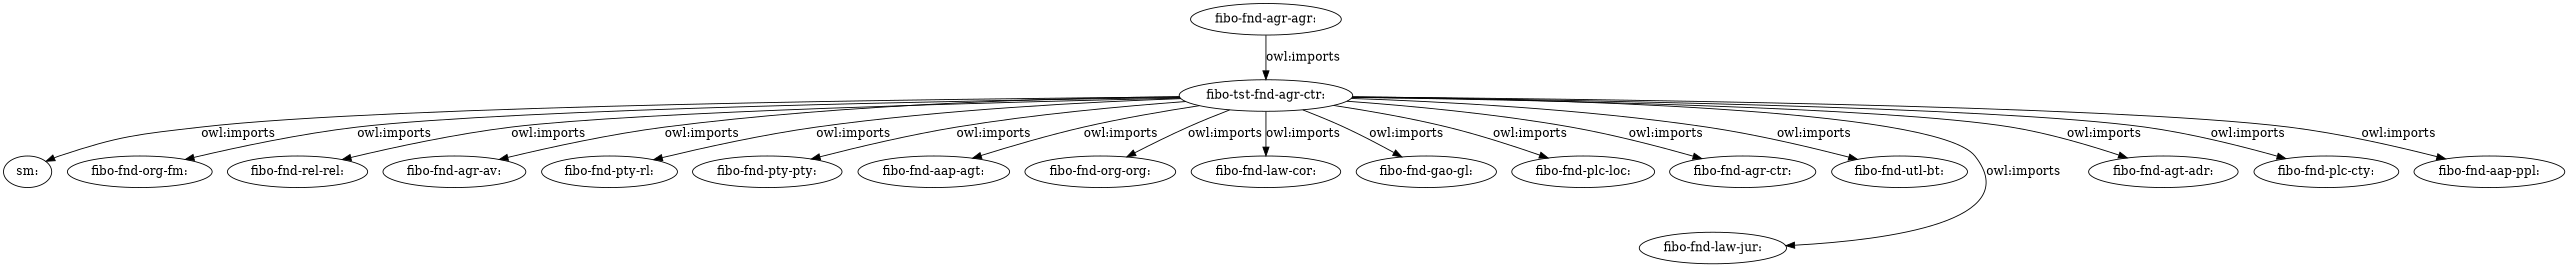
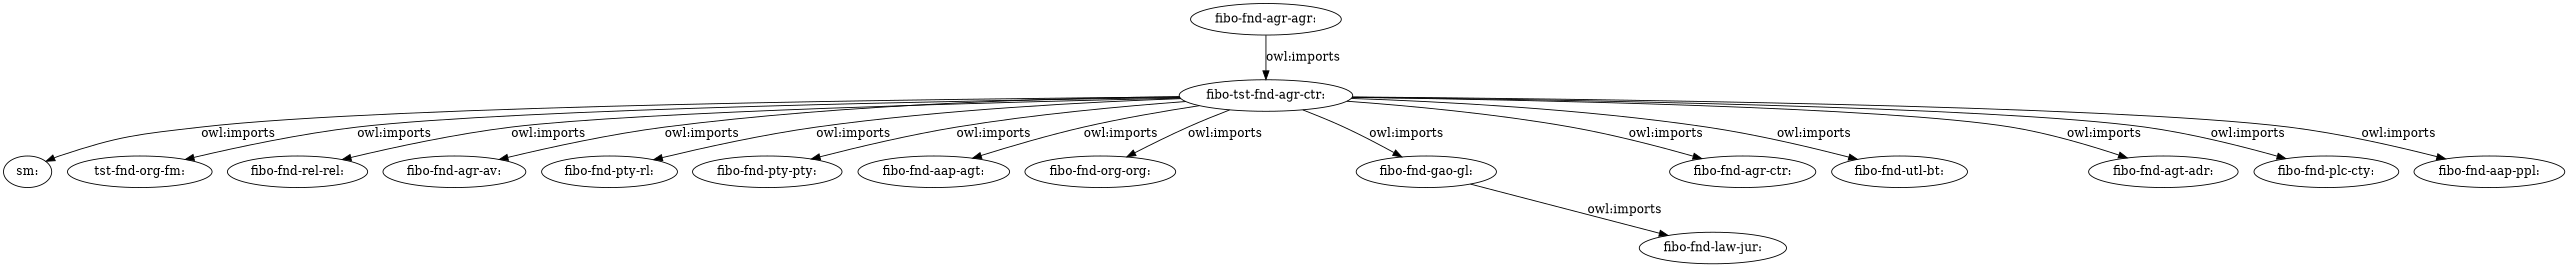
edge "fibo-tst-fnd-agr-ctr:" -> "fibo-fnd-law-jur:": now "fibo-fnd-gao-gl:" -> "fibo-fnd-law-jur:"
node "fibo-fnd-org-fm:": label "fibo-fnd-org-fm:" -> "tst-fnd-org-fm:"
node "fibo-fnd-law-cor:": removed
node "fibo-fnd-plc-loc:": removed
